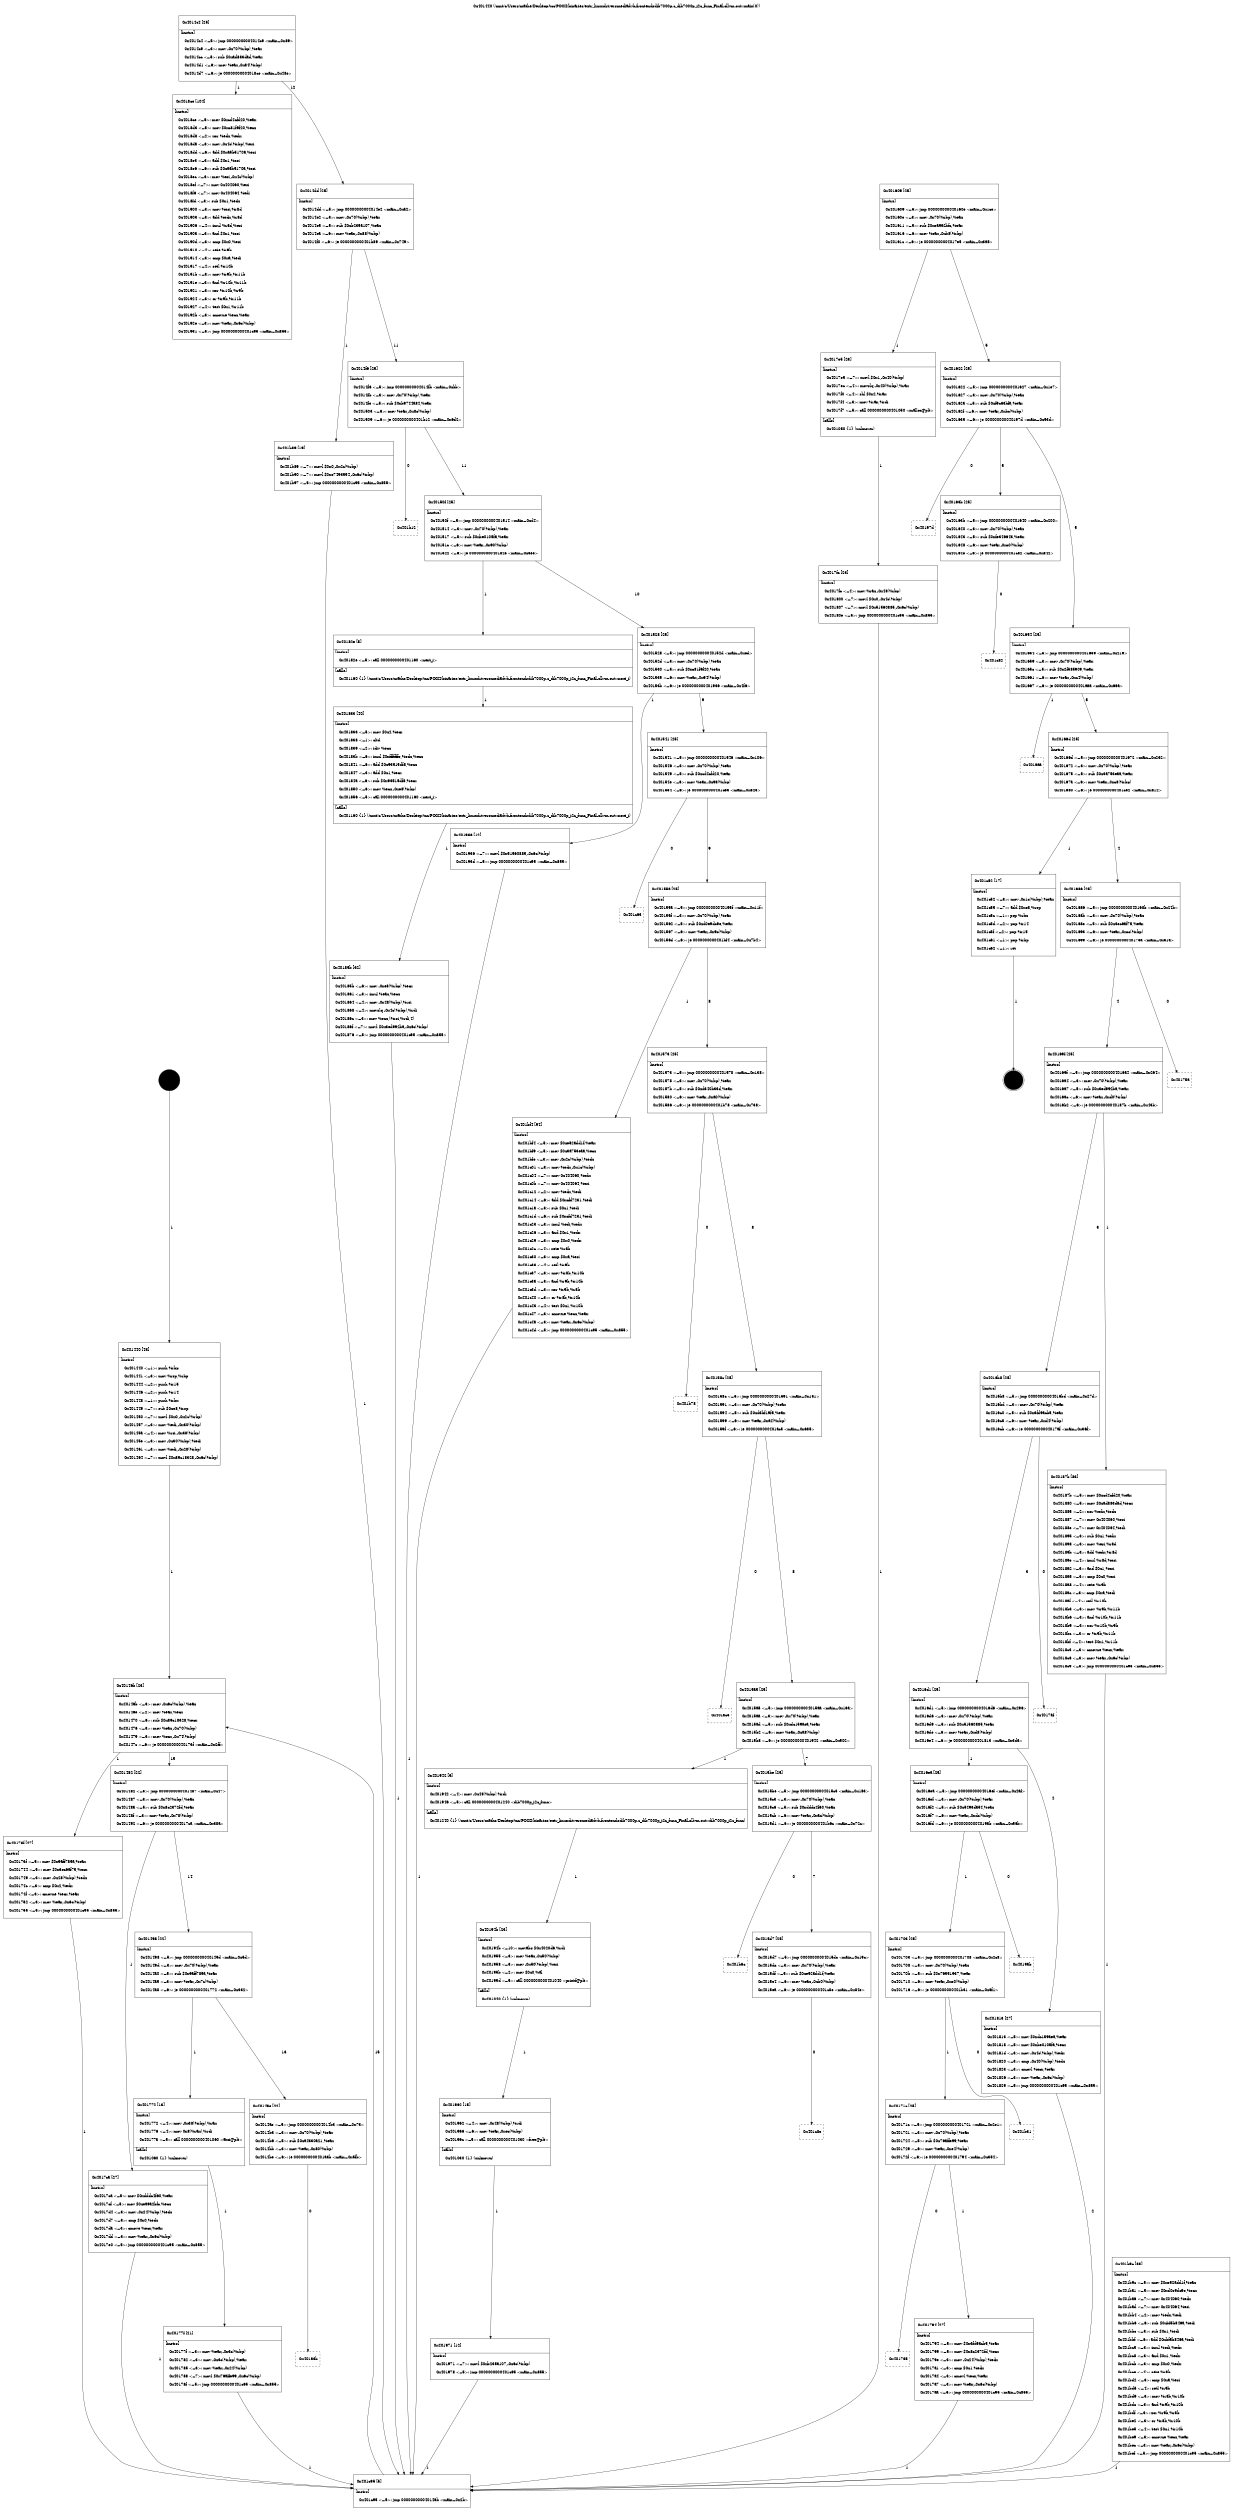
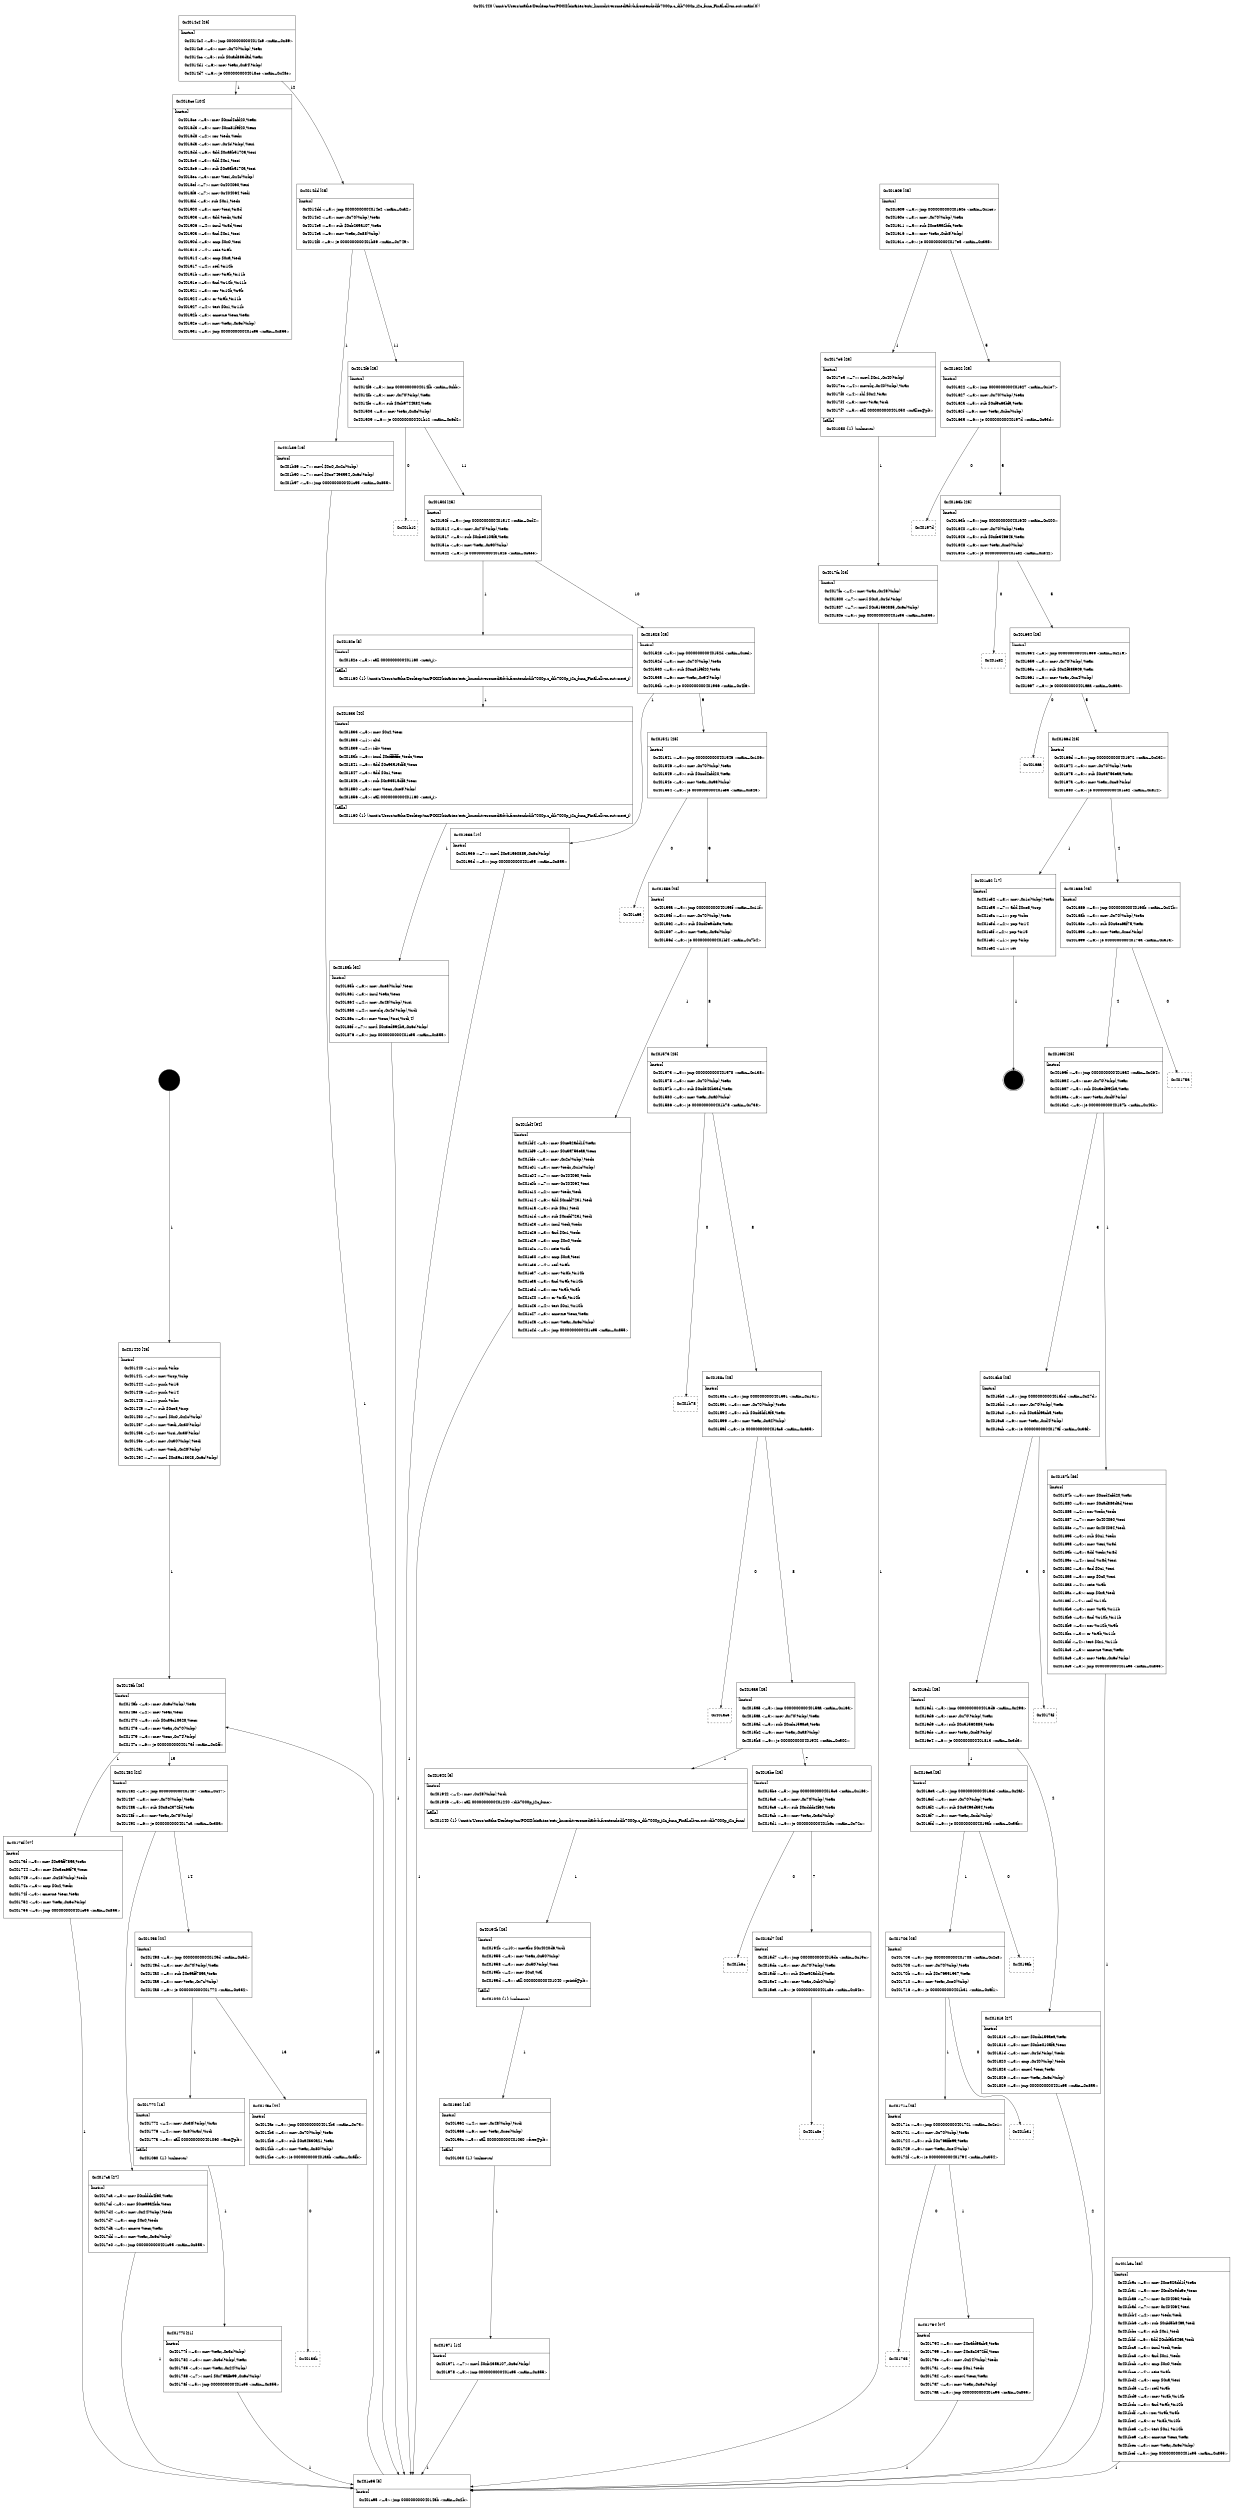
edge "0x401622 [25]" -> "0x401654 [25]": now "0x40163b [25]" -> "0x401654 [25]"
edge "0x401654 [25]" -> "0x401aaa": label " 1" -> " 0"
